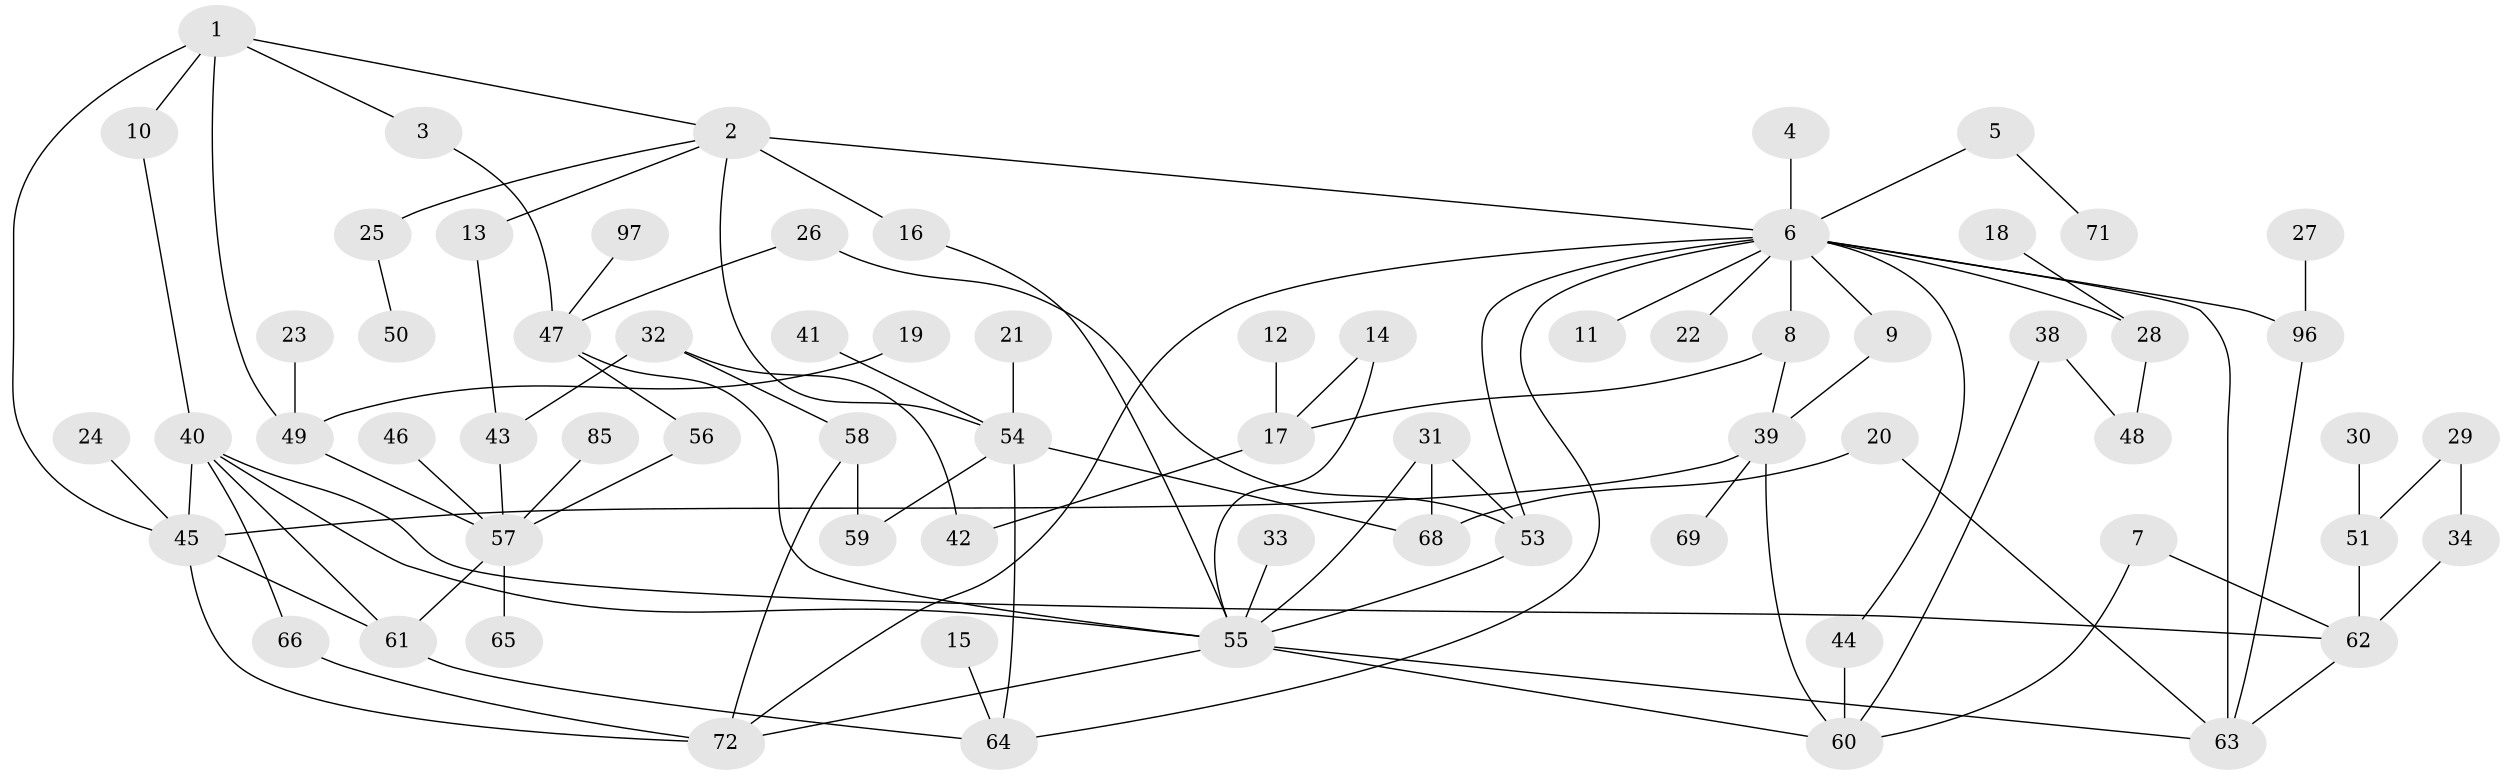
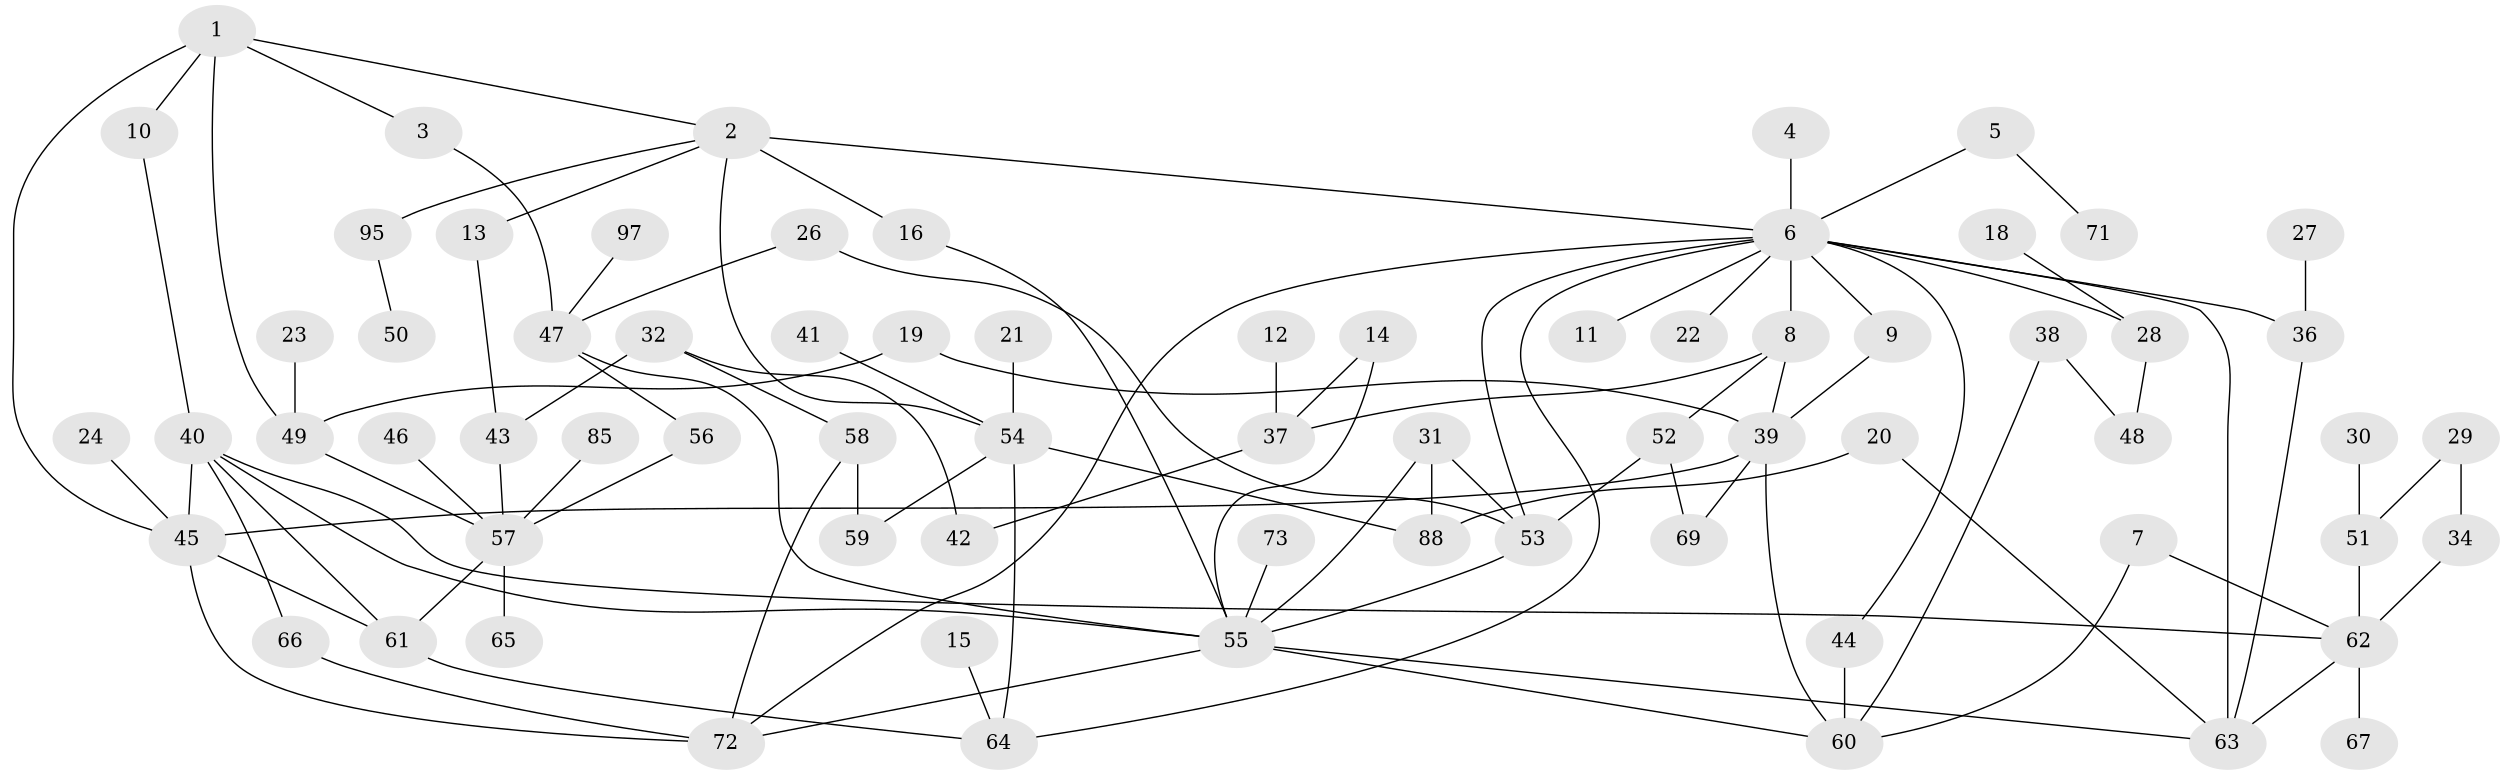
node "25": label "25" -> "95"
node "96": label "96" -> "36"
edge "19" -- "39": added
node "17": label "17" -> "37"
node "52": added
node "33": label "33" -> "73"
node "68": label "68" -> "88"
node "67": added
